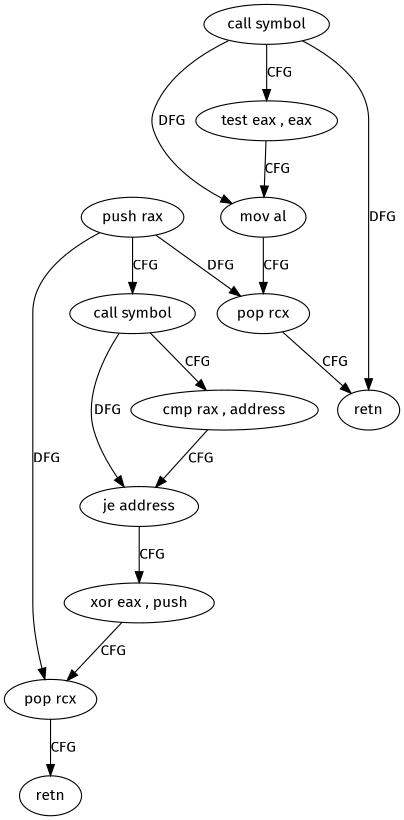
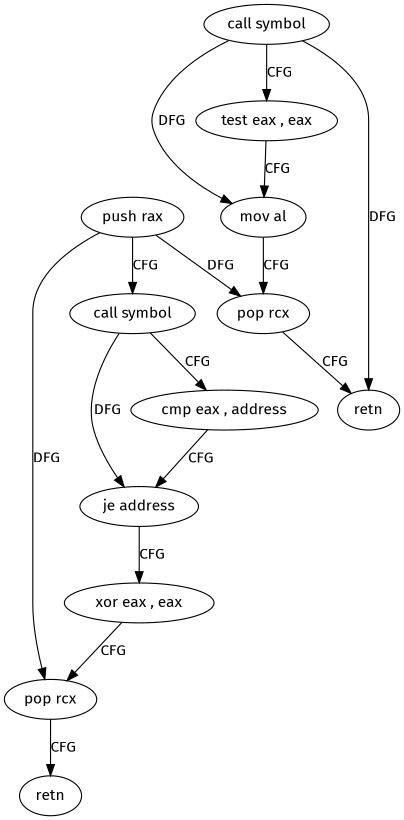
node "cmp rax , address": label "cmp rax , address" -> "cmp eax , address"
node "xor eax , push": label "xor eax , push" -> "xor eax , eax"
